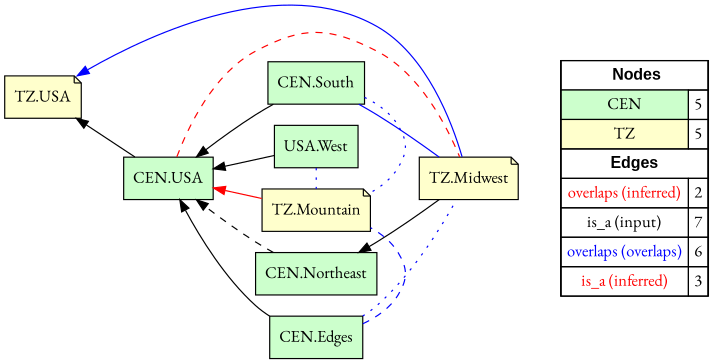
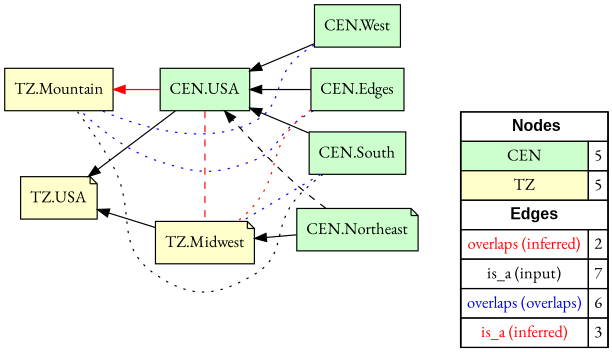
edge "TZ.Midwest" -> "TZ.USA": color #0000ff -> #000000
edge "CEN.South" -- "TZ.Midwest": style solid -> dotted
edge "CEN.South" -- "TZ.Mountain": color #0000ff -> #000000
node "USA.West": label "USA.West" -> "CEN.West"
edge "TZ.Mountain" -> "CEN.USA": reversed
node "TZ.Mountain": shape note -> box
edge "TZ.Midwest" -> "CEN.Northeast": reversed
edge "TZ.Midwest" -- "CEN.Edges": color #0000ff -> #ff0000
edge "TZ.Mountain" -- "CEN.Edges": style dashed -> dotted
node "CEN.Northeast": shape box -> note
